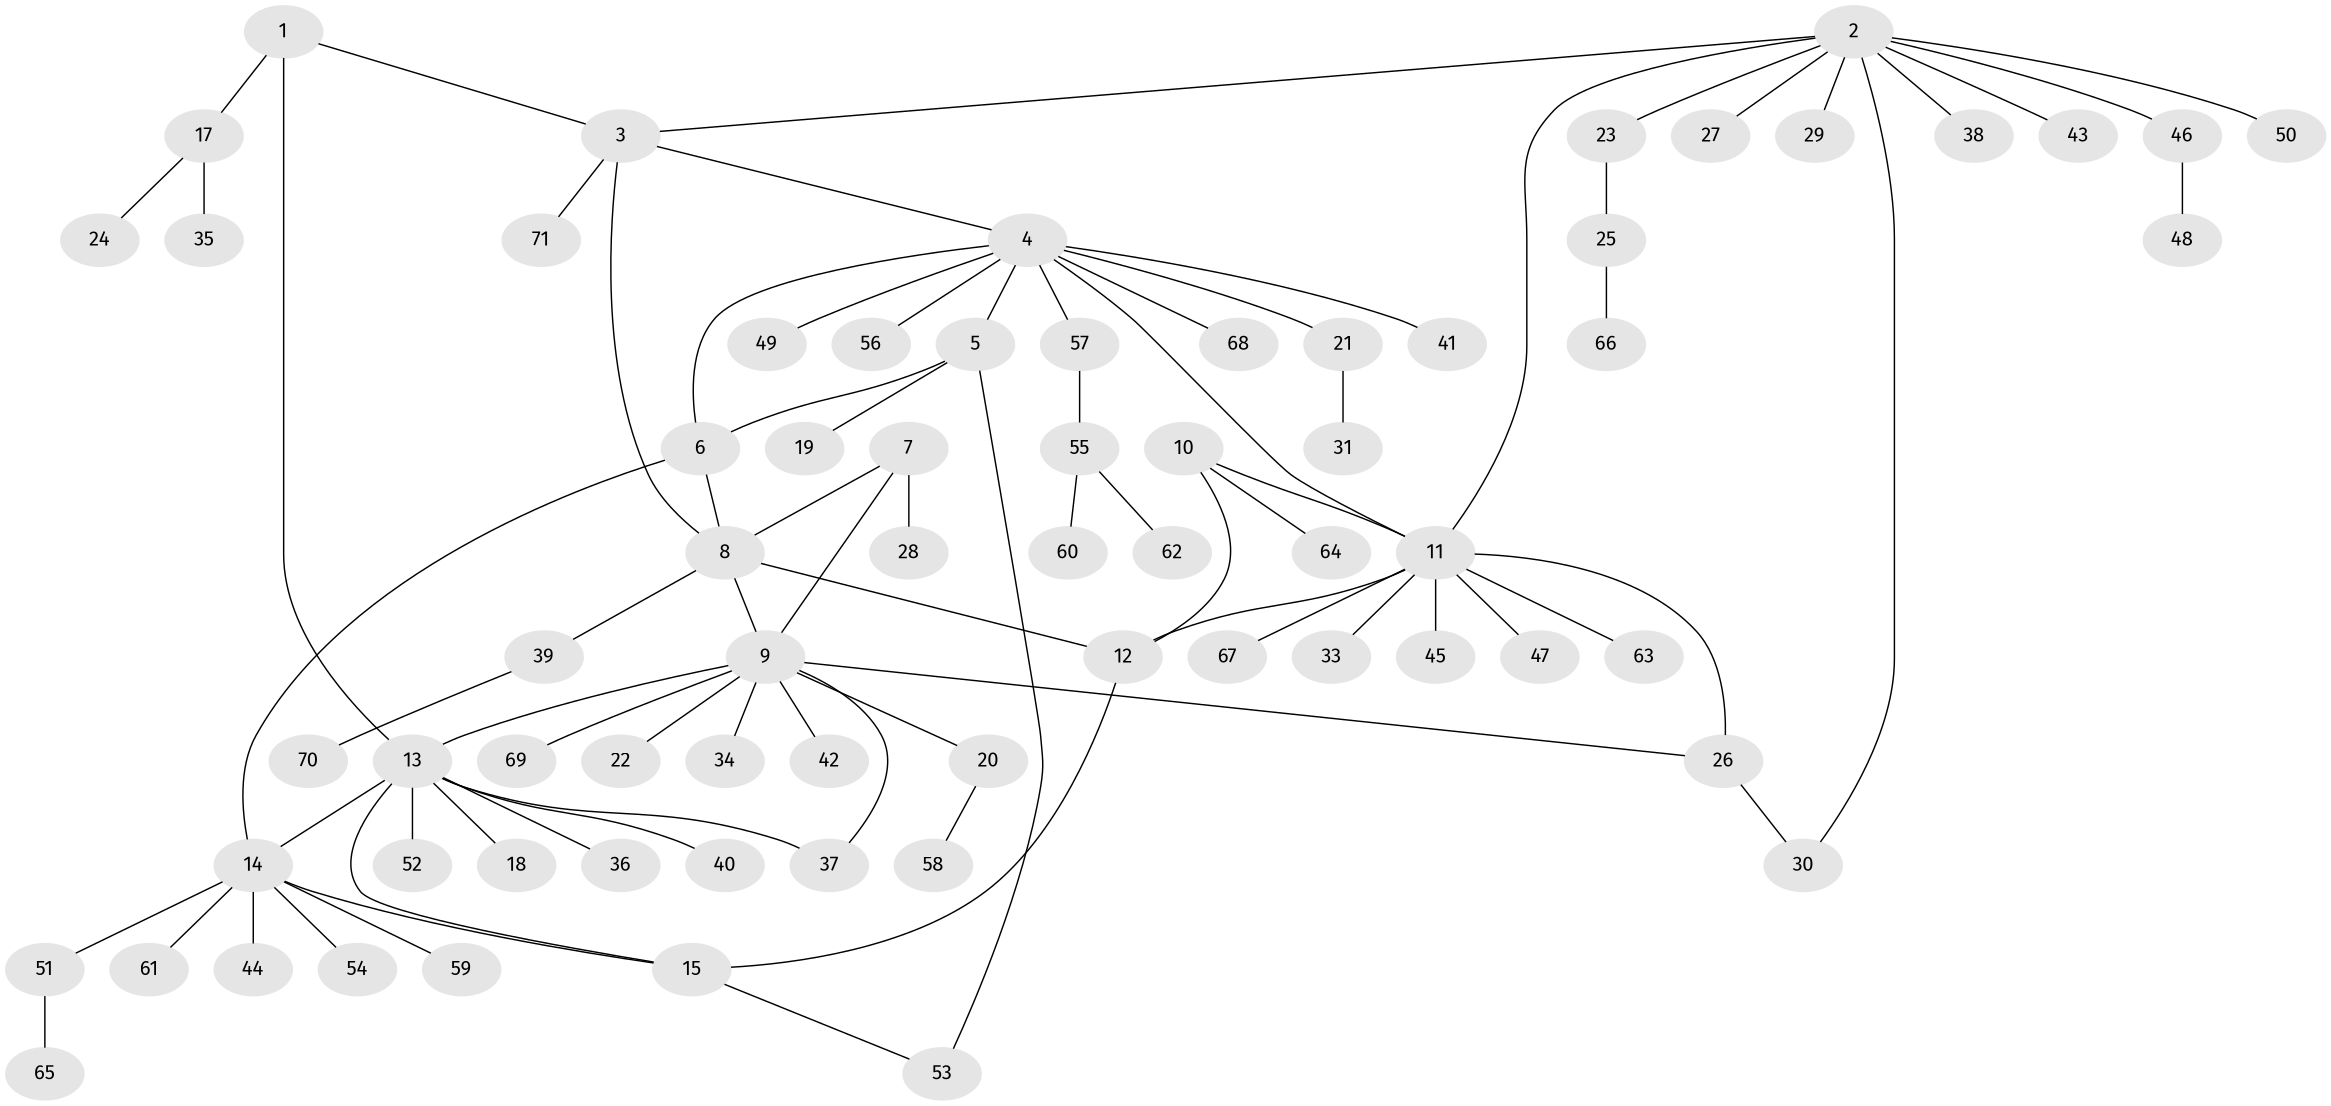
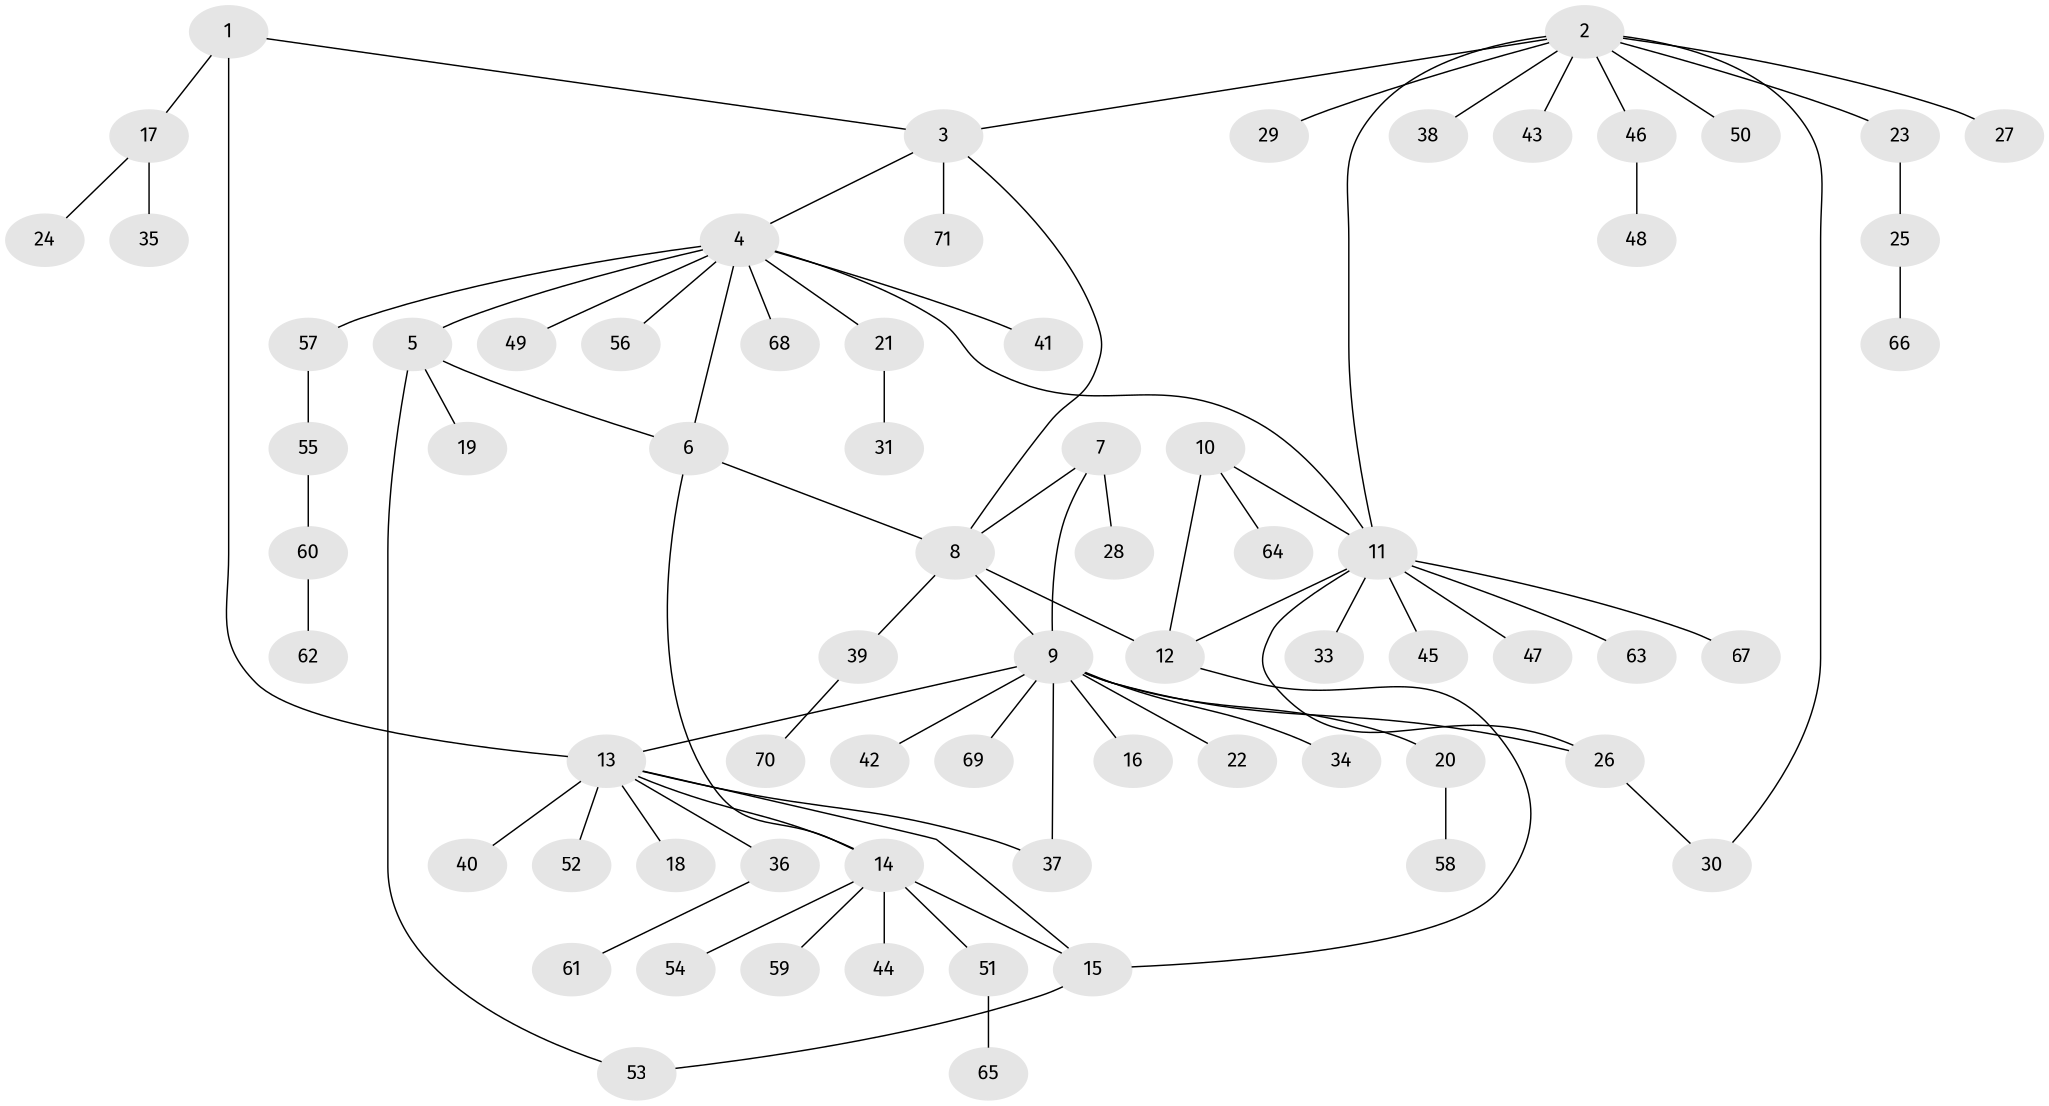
edge "55" -- "62": now "60" -- "62"
node "16": added
edge "14" -- "61": now "36" -- "61"
